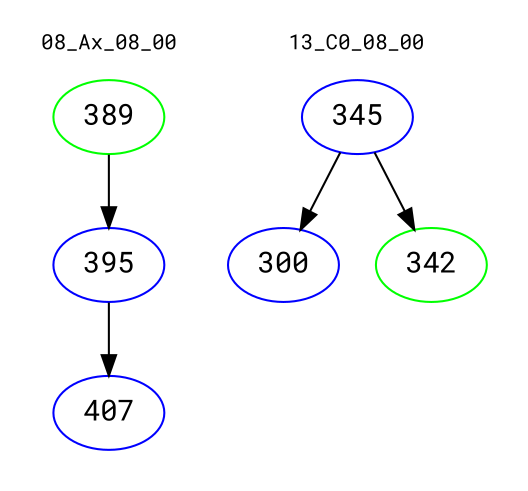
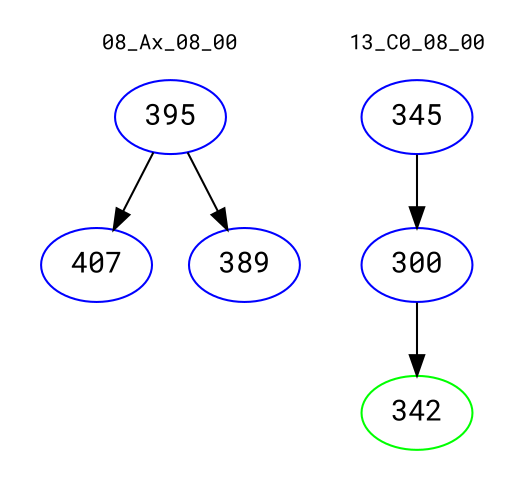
node "389": color green -> blue
edge "389" -> "395": reversed
edge "345" -> "342": now "300" -> "342"
